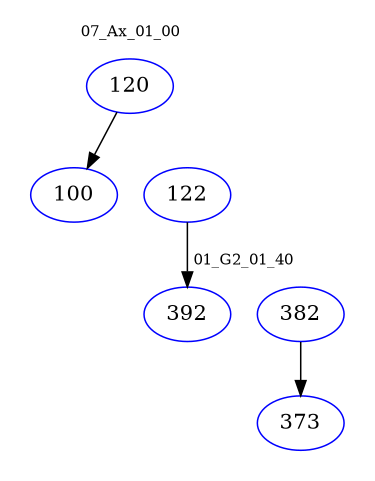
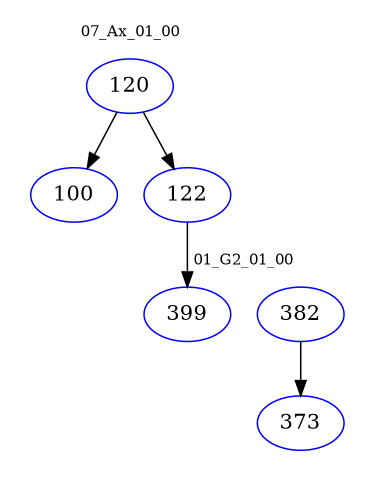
edge "120" -> "122": added
cluster "01_G2_01_40": label "01_G2_01_40" -> "01_G2_01_00"
node "392": label "392" -> "399"
